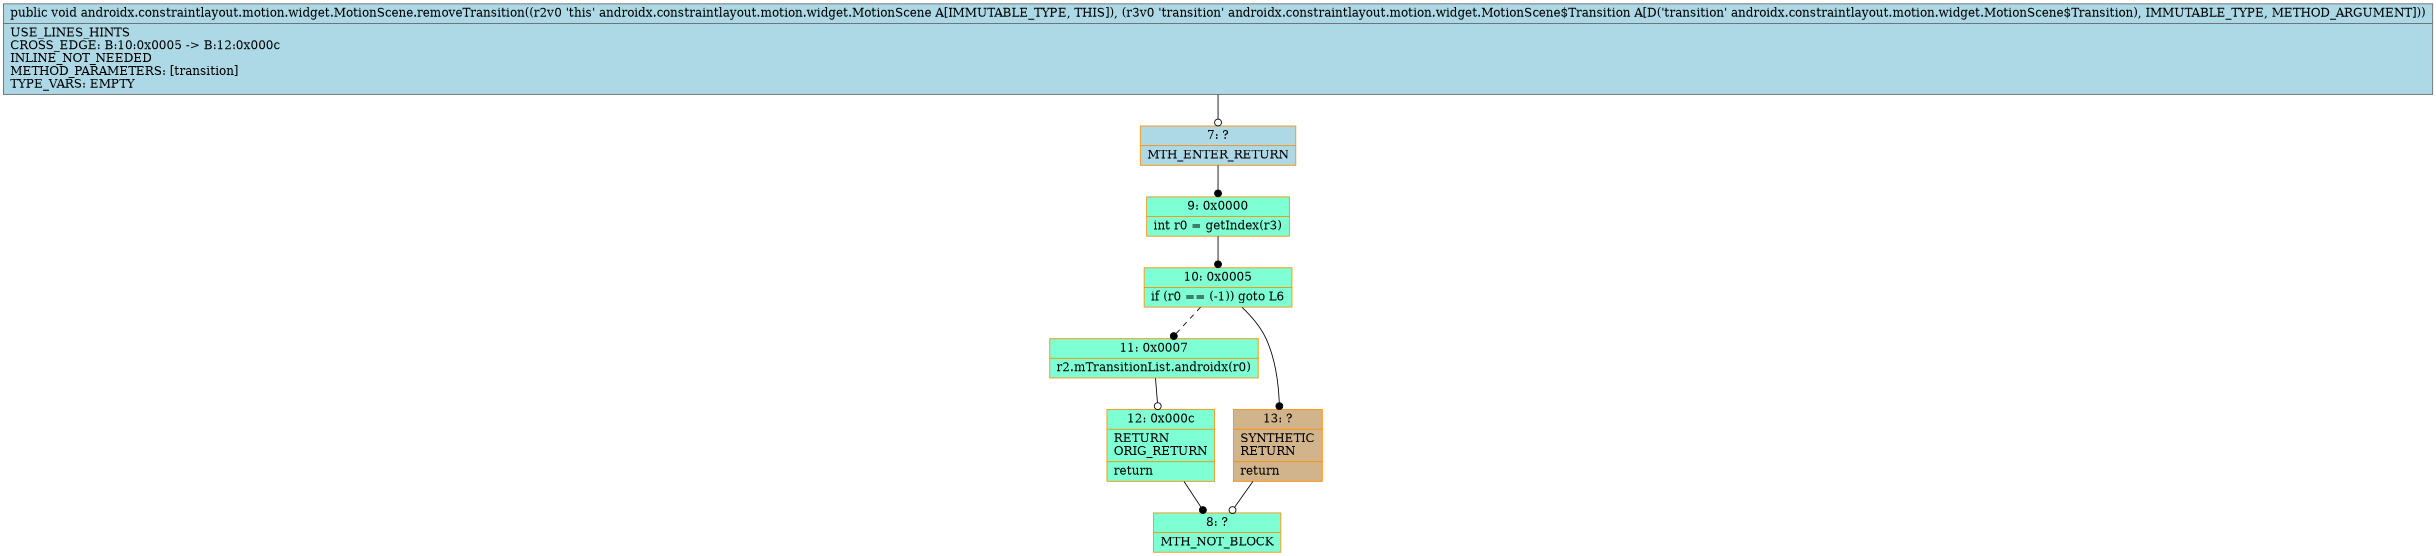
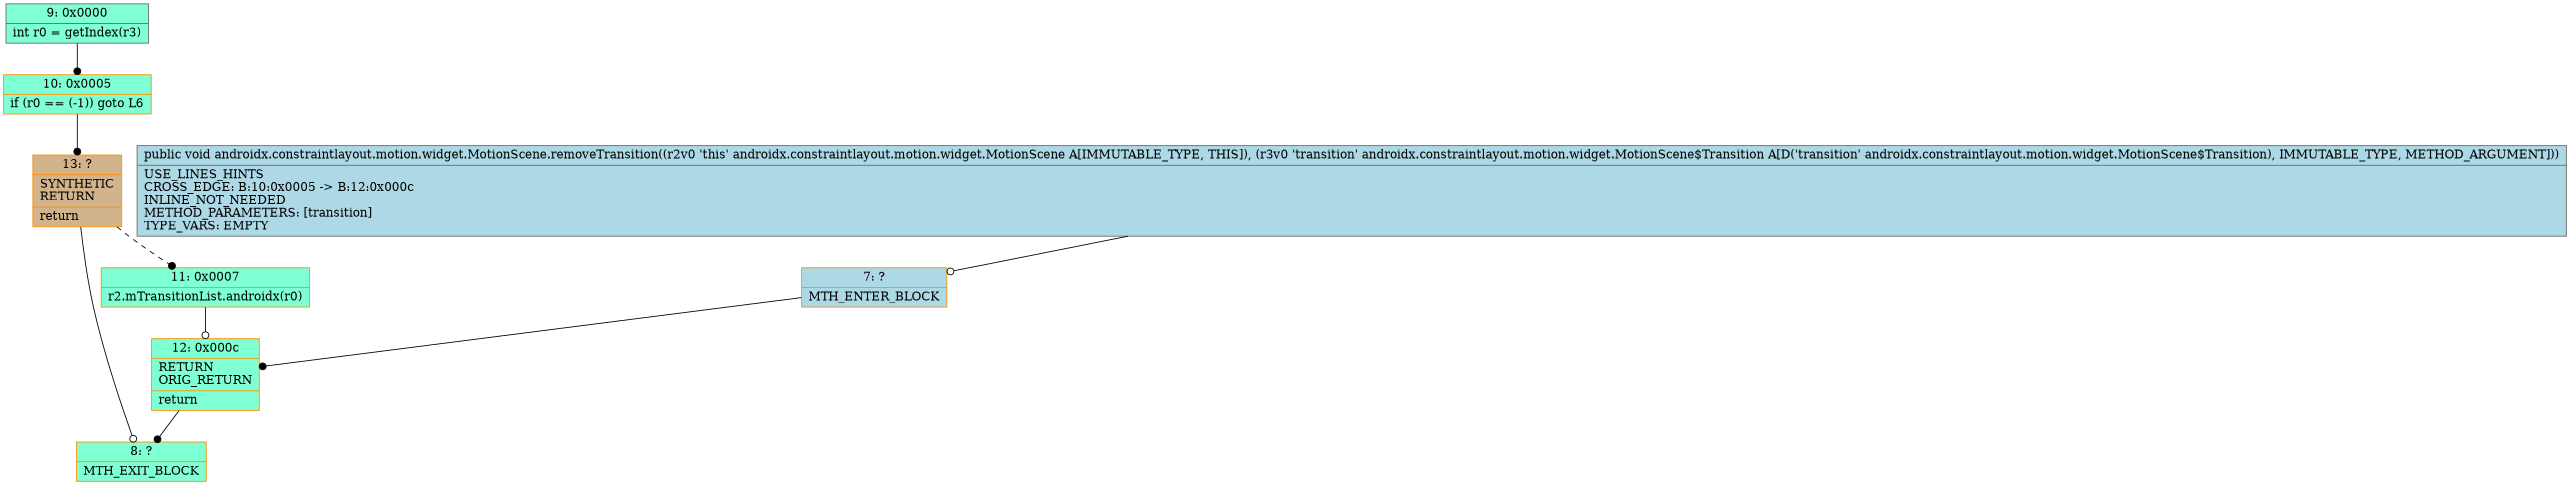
node "7: ?": text "MTH_ENTER_RETURN" -> "MTH_ENTER_BLOCK"
edge "7: ?" -> "9: 0x0000": now "7: ?" -> "12: 0x000c"
node "9: 0x0000": color darkorange -> gray40
edge "10: 0x0005" -> "11: 0x0007": now "13: ?" -> "11: 0x0007"
node "8: ?": text "MTH_NOT_BLOCK" -> "MTH_EXIT_BLOCK"
